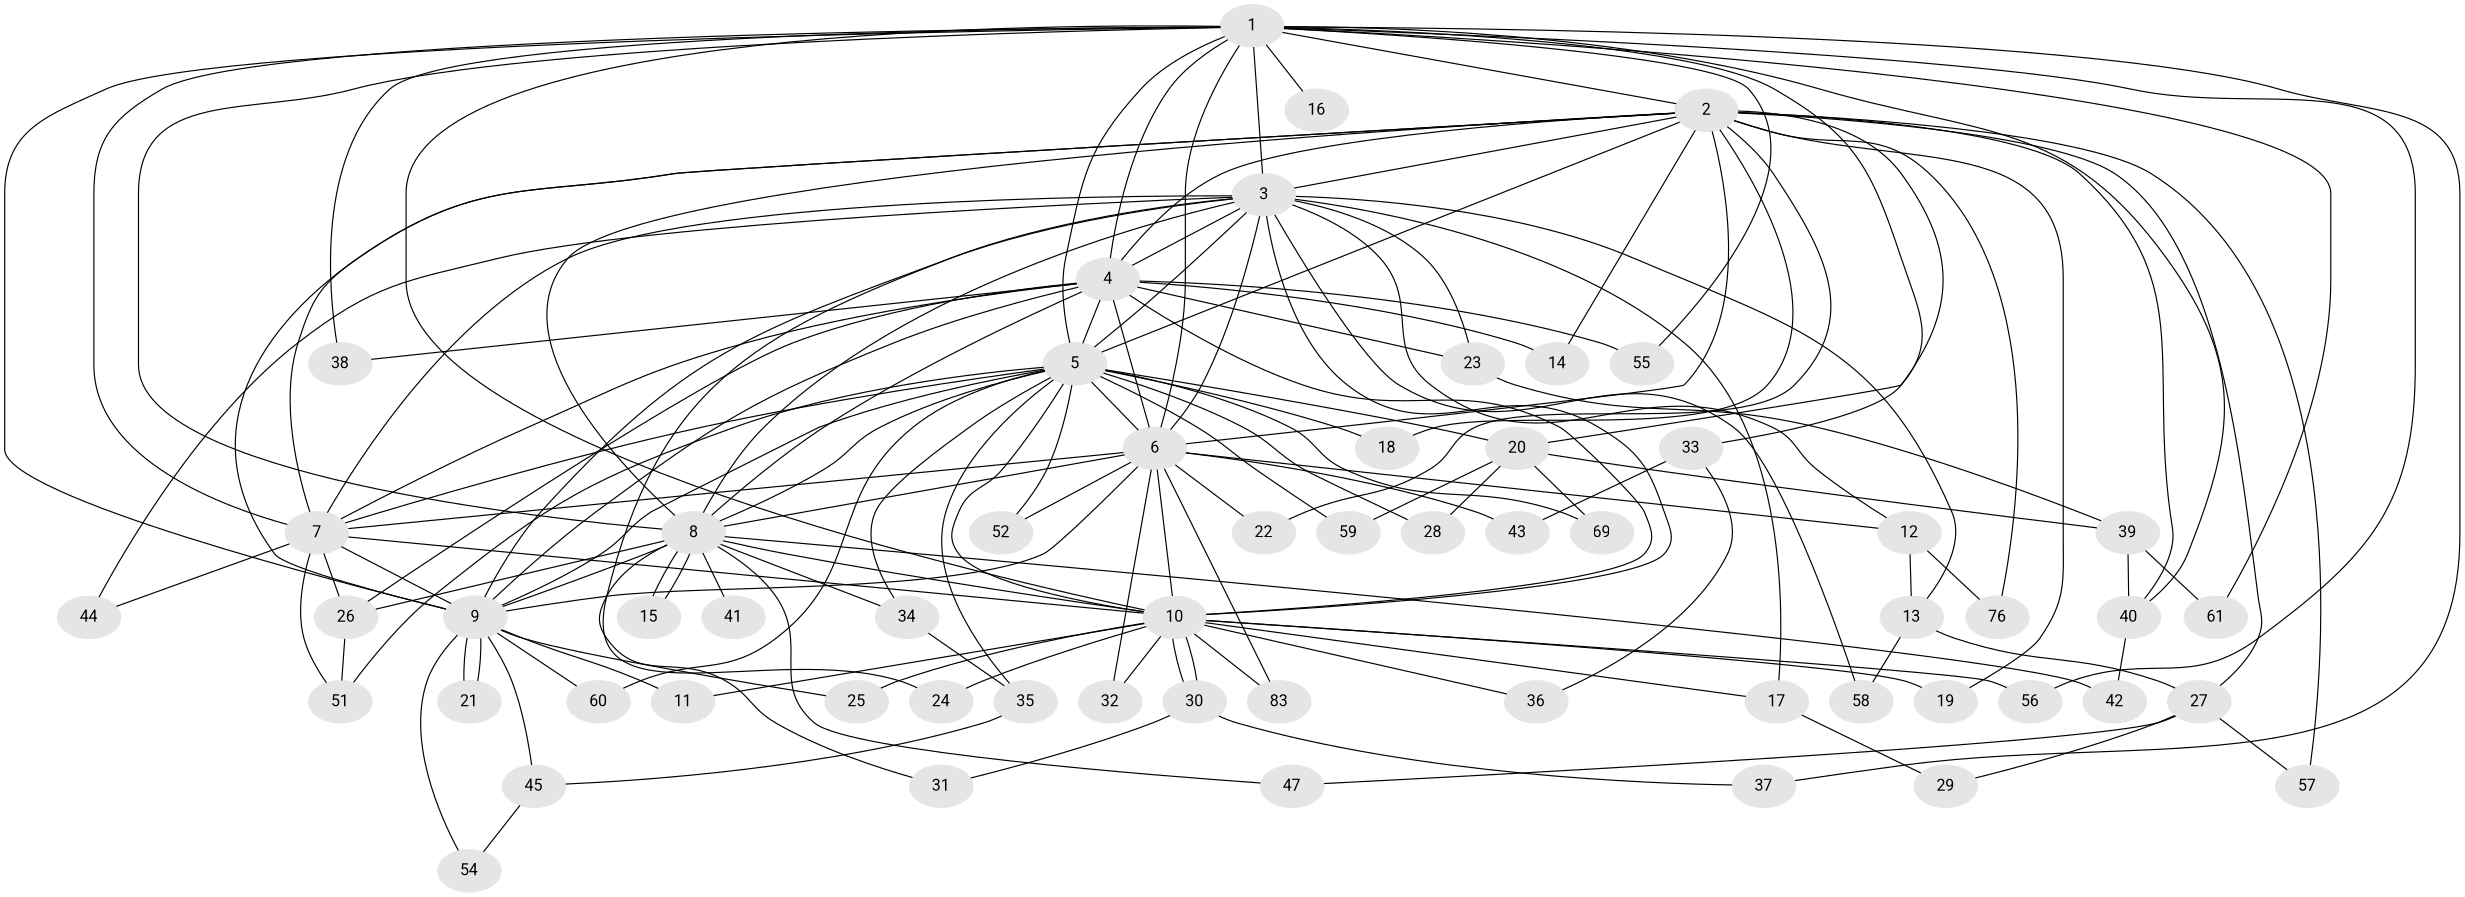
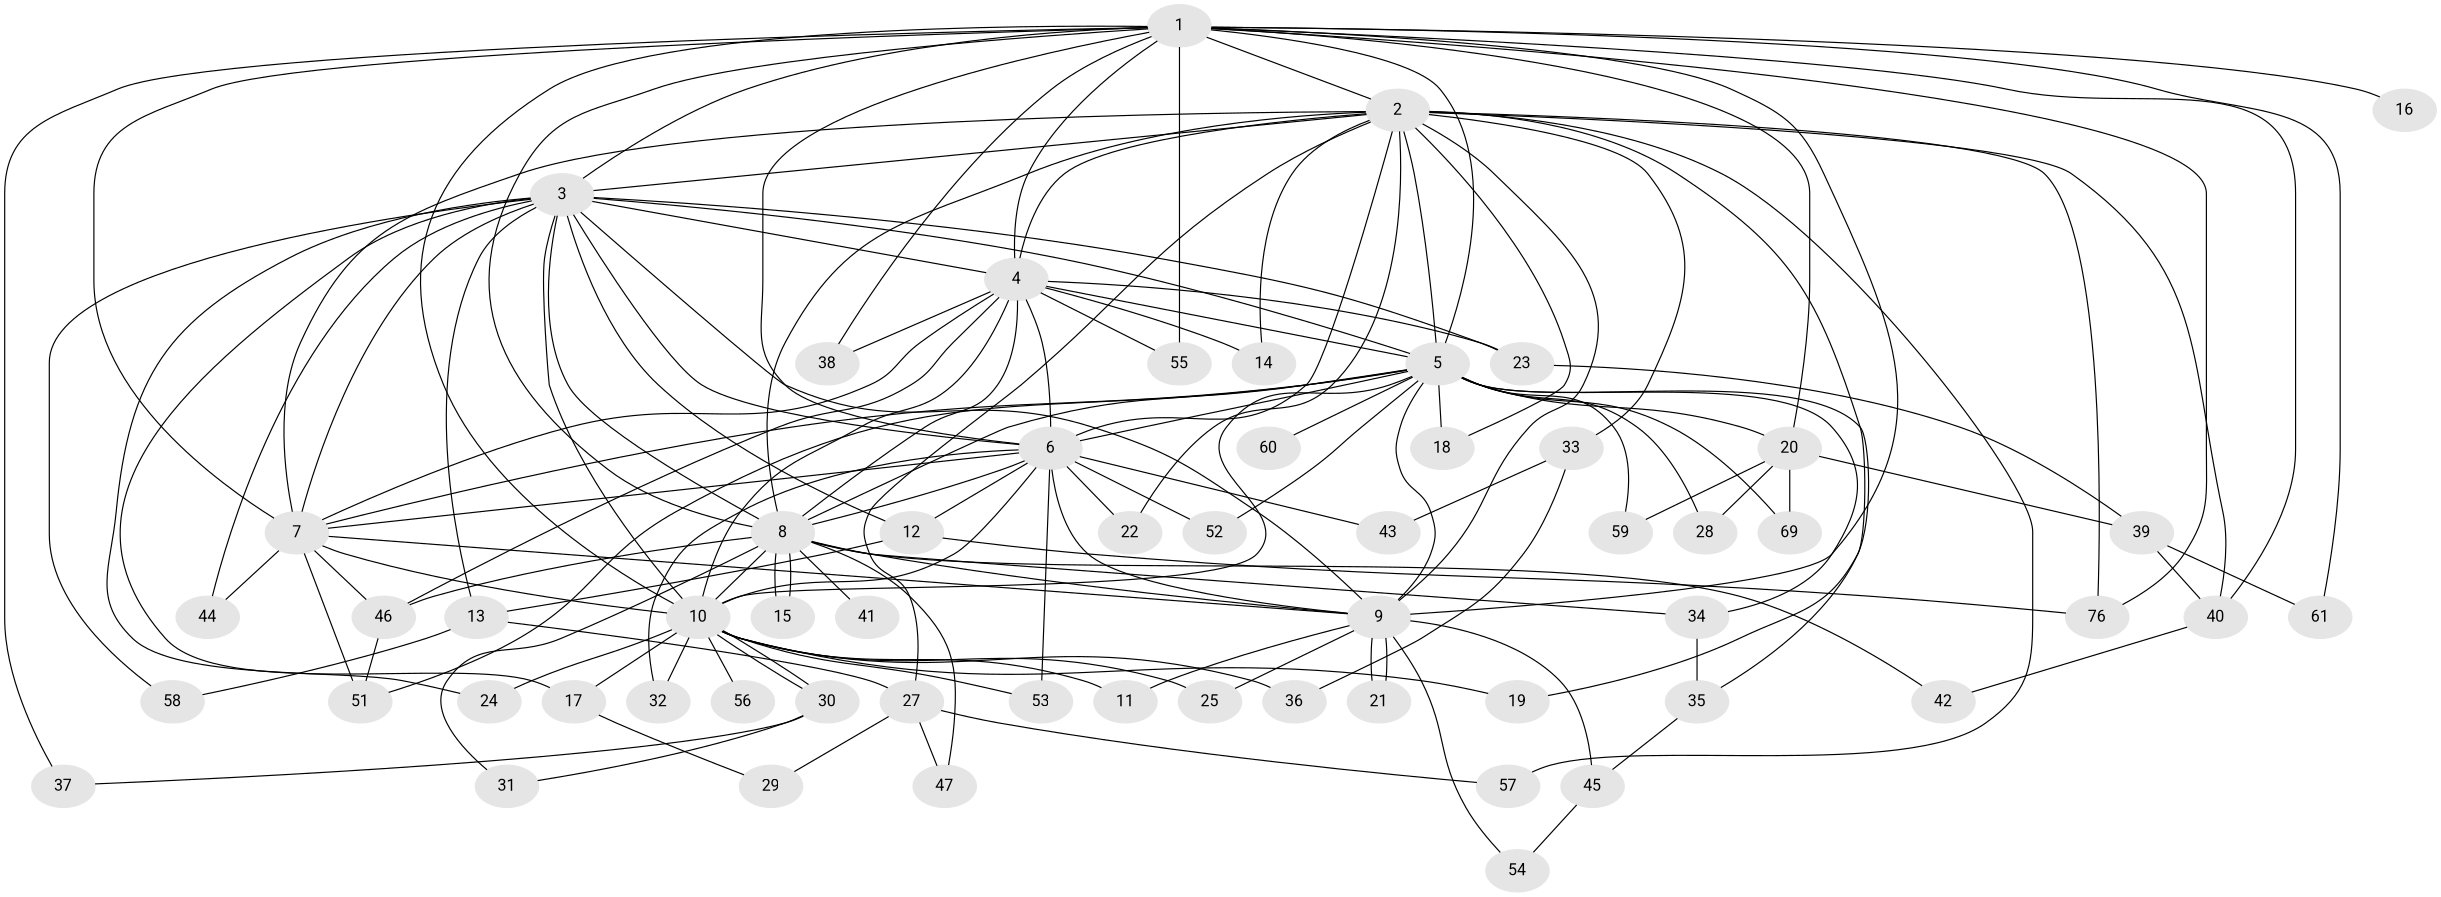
edge "1" -- "56": now "1" -- "76"
edge "4" -- "9": removed
node "26": label "26" -> "46"
edge "9" -- "60": removed
node "83": label "83" -> "53"
